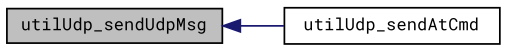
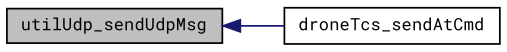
node "utilUdp_sendAtCmd": label "utilUdp_sendAtCmd" -> "droneTcs_sendAtCmd"
